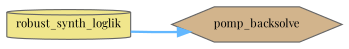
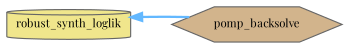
edge "robust_synth_loglik" -> "pomp_backsolve": reversed
